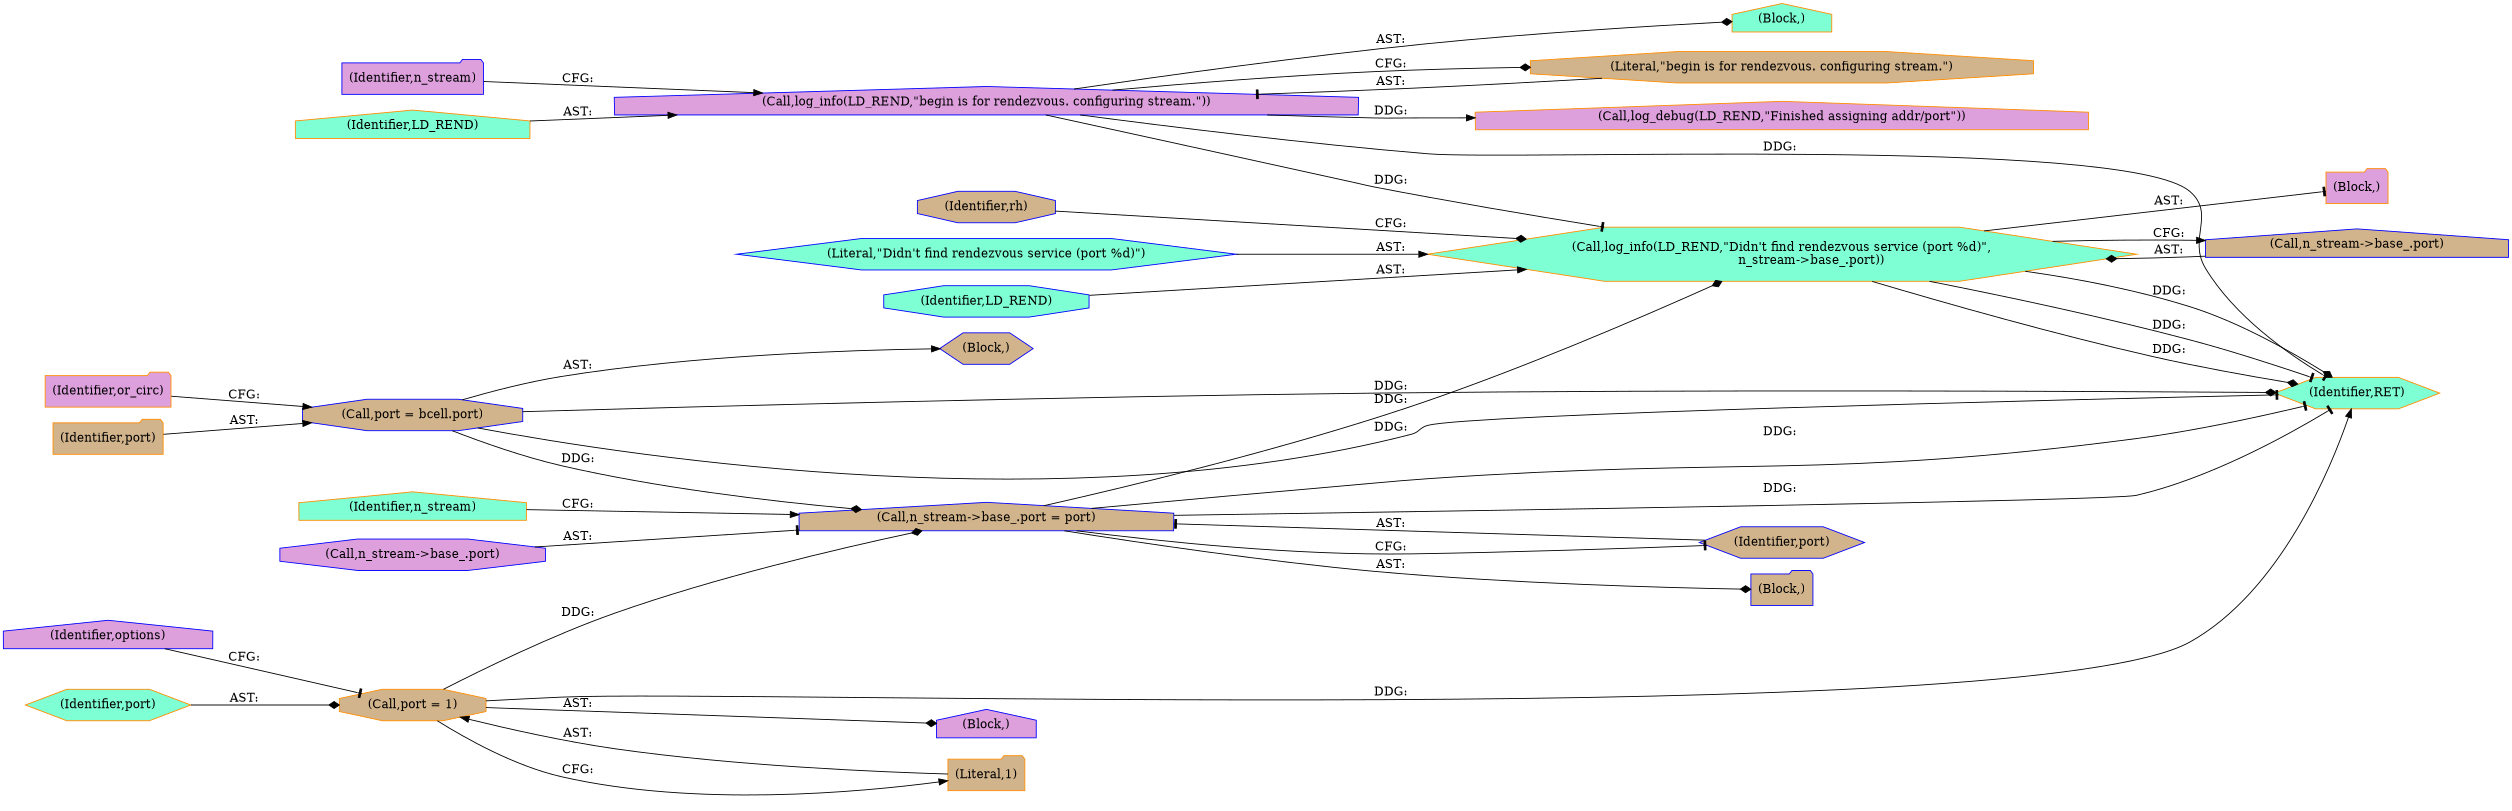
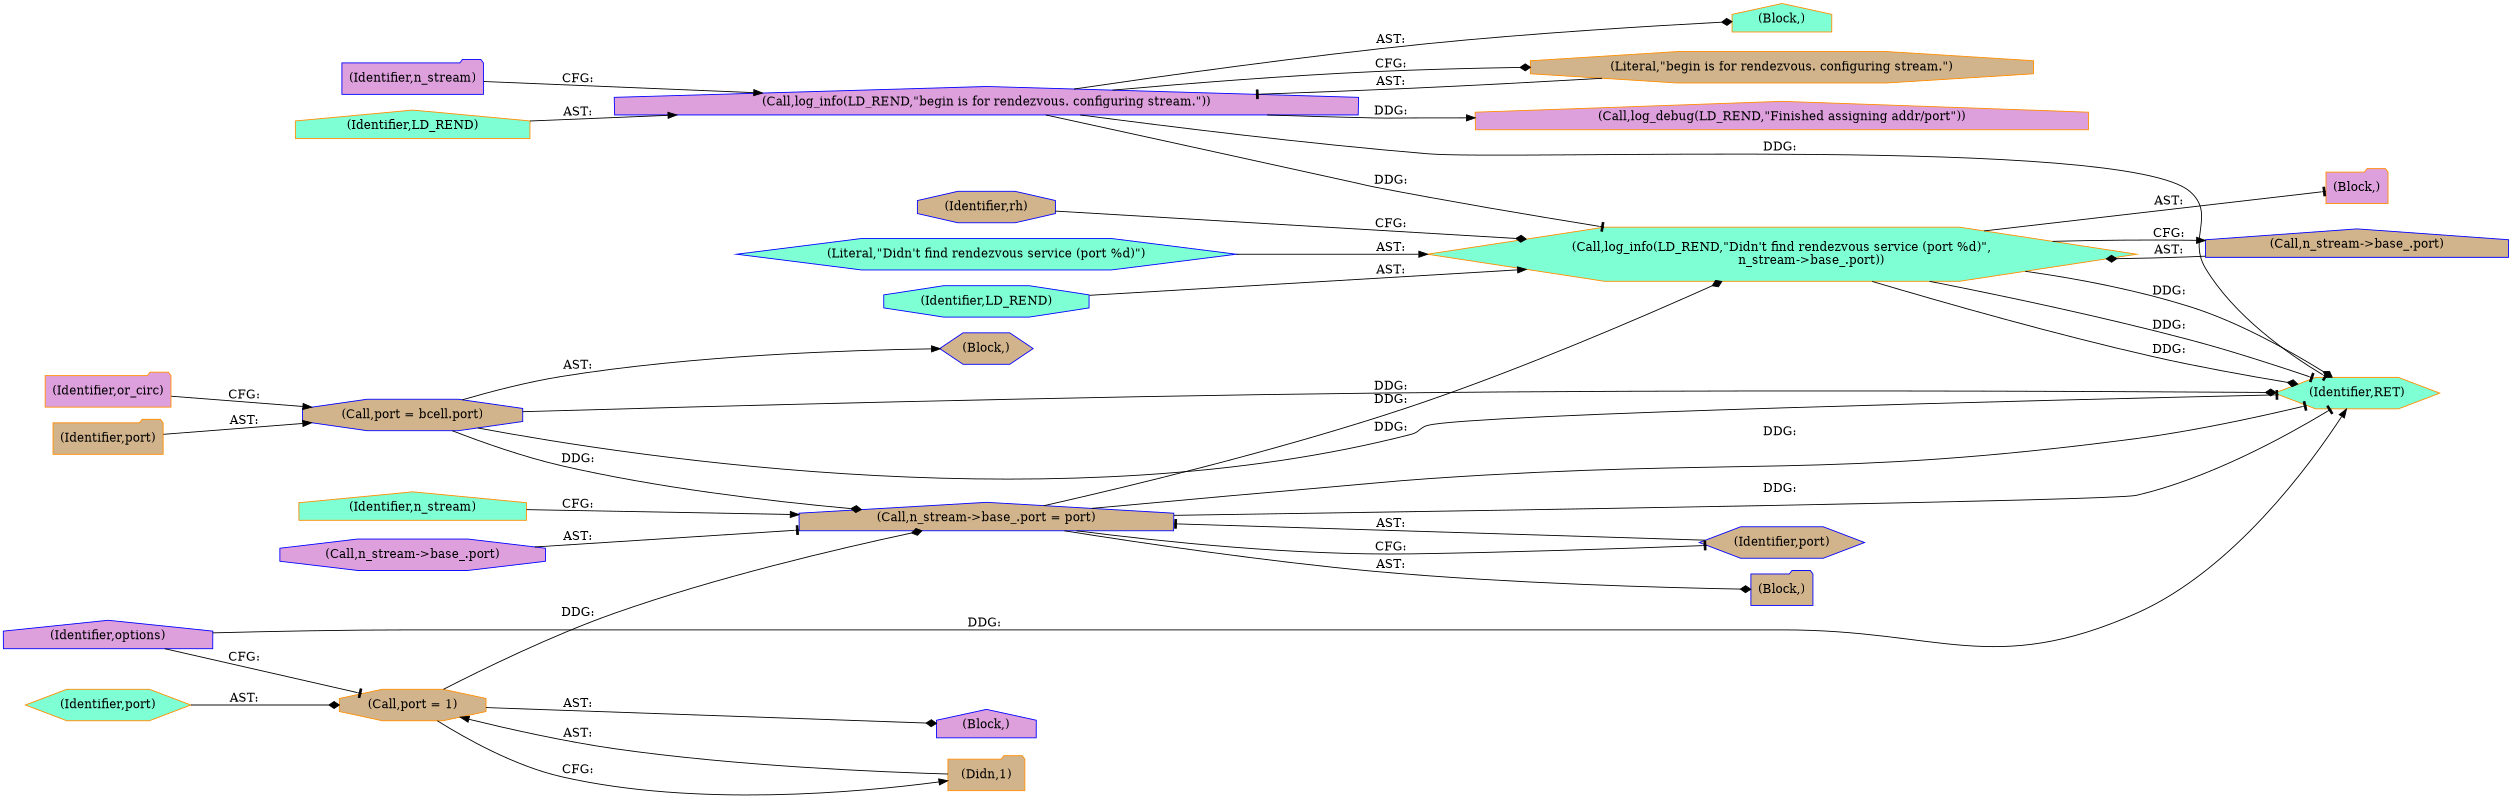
edge "(Call,port = 1)" -> "(Identifier,RET)": now "(Identifier,options)" -> "(Identifier,RET)"
node "(Literal,1)": label "(Literal,1)" -> "(Didn,1)"
